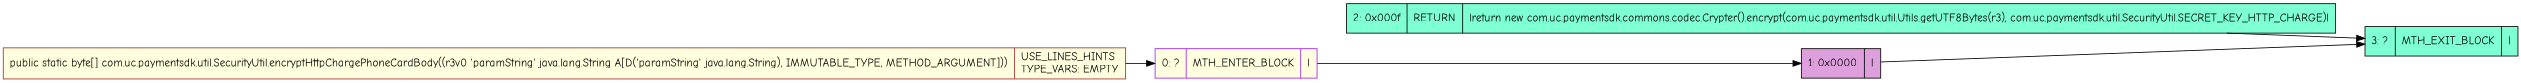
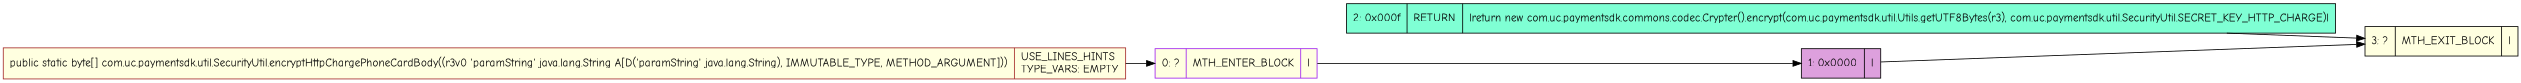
node "3: ?": fillcolor aquamarine -> lightyellow
